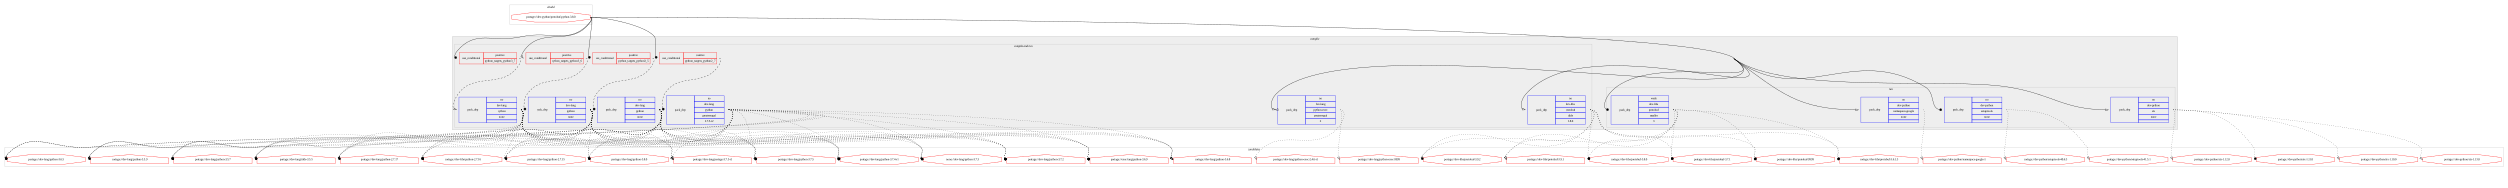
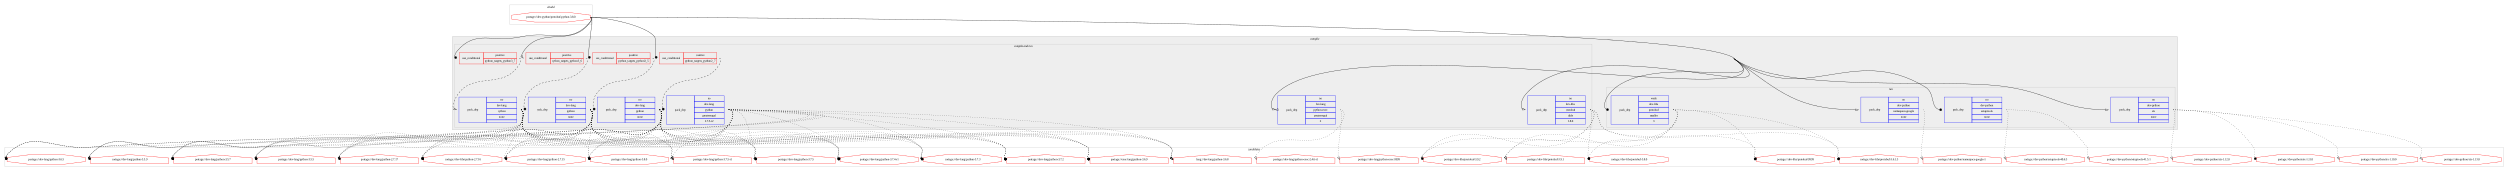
node "portage://dev-lang/tilde-3.5.5": label "portage://dev-lang/tilde-3.5.5" -> "portage://dev-lang/python-3.5.5"
node "portage://dev-lang/portage-3.7.5-r1": label "portage://dev-lang/portage-3.7.5-r1" -> "portage://dev-lang/python-3.7.5-r1"
node "none://dev-lang/python-3.7.3": label "none://dev-lang/python-3.7.3" -> "portage://dev-lang/python-3.7.3"
node "portage://dev-lang/python-3.6.8": label "portage://dev-lang/python-3.6.8" -> "lang://dev-lang/python-3.6.8"
node "portage://dev-libs/protobuf-3.7.1": removed
